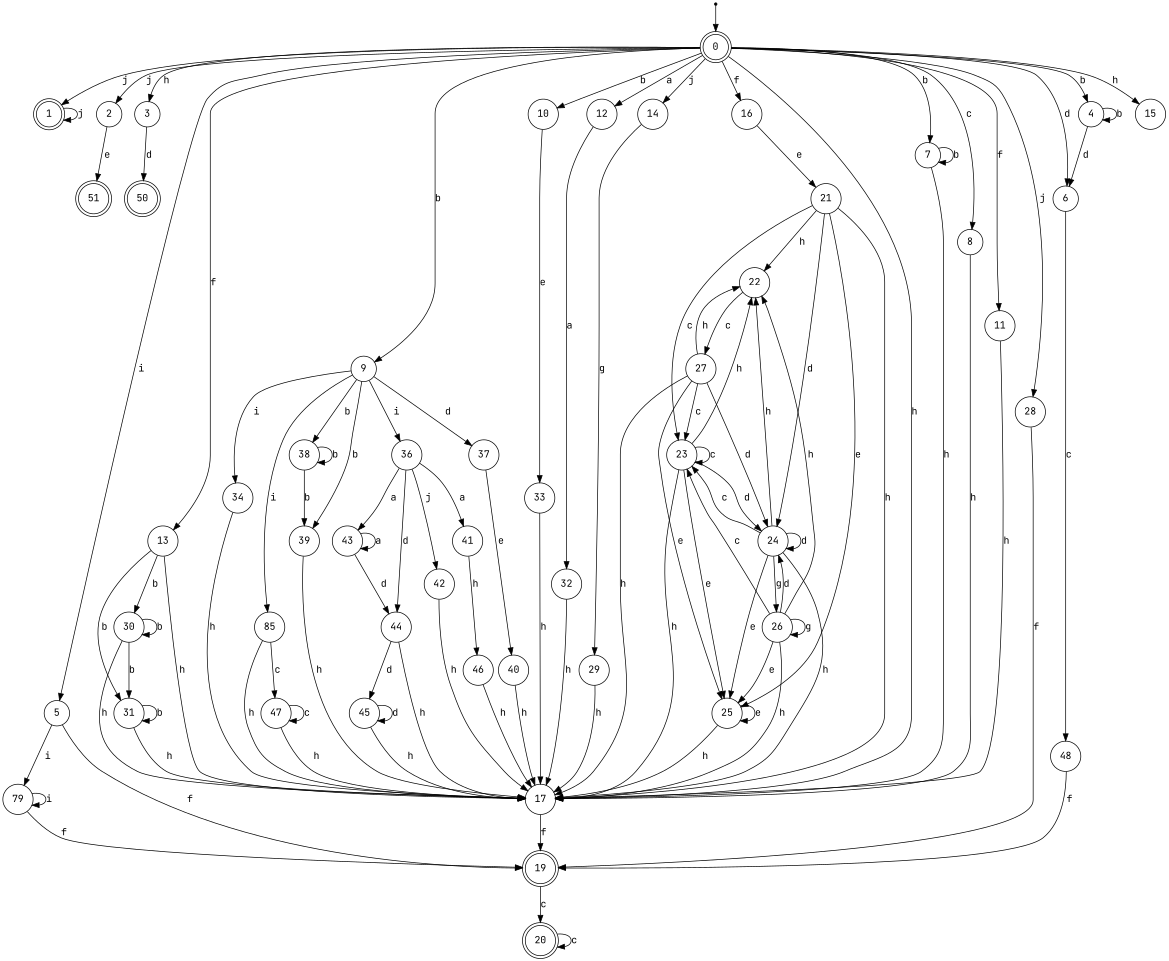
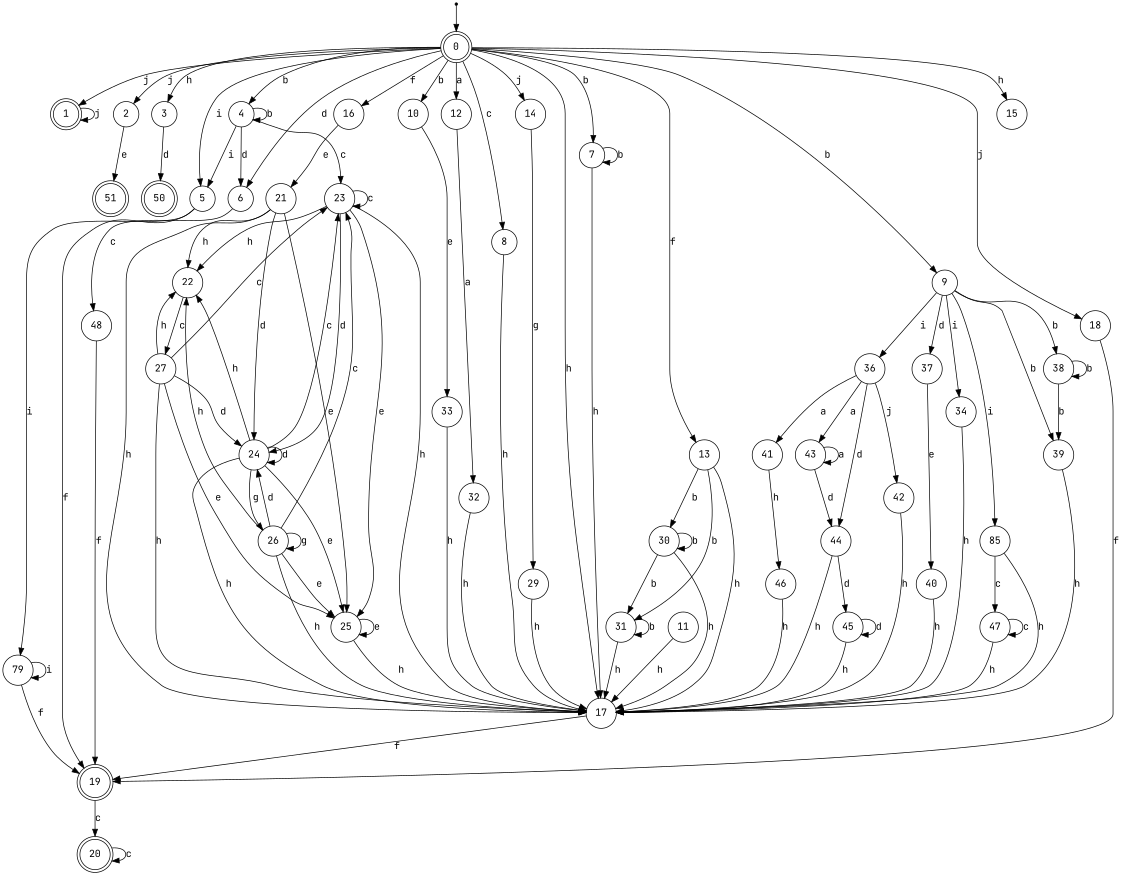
edge "0" -> "11": removed, label "f"
edge "4" -> "5": added, label "i"
edge "21" -> "23": now "4" -> "23"
node "28": label "28" -> "18"
